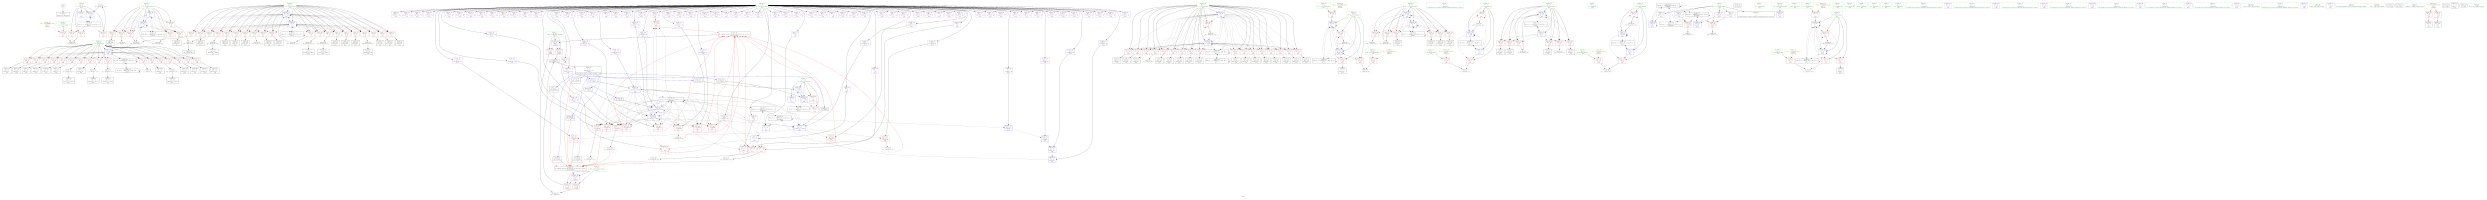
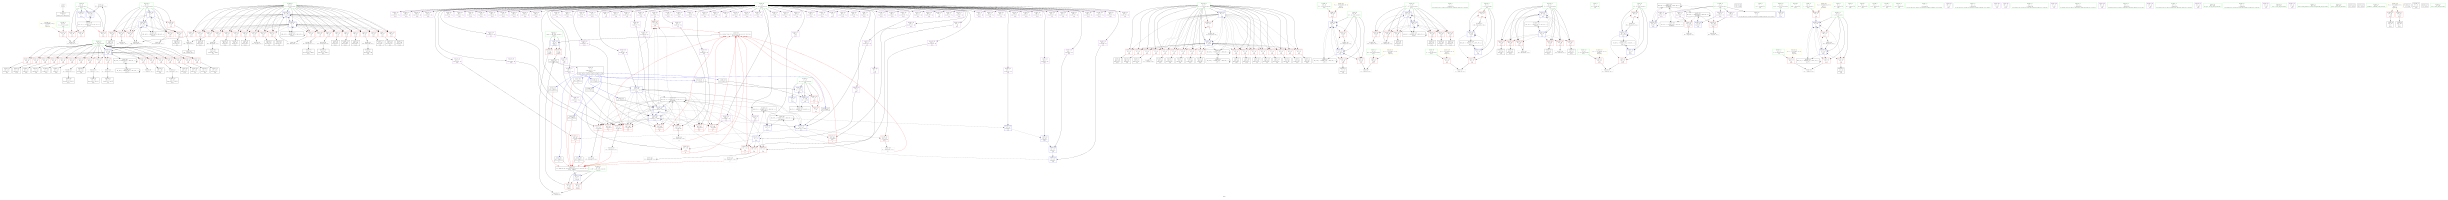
node "NodeID: 13": removed
